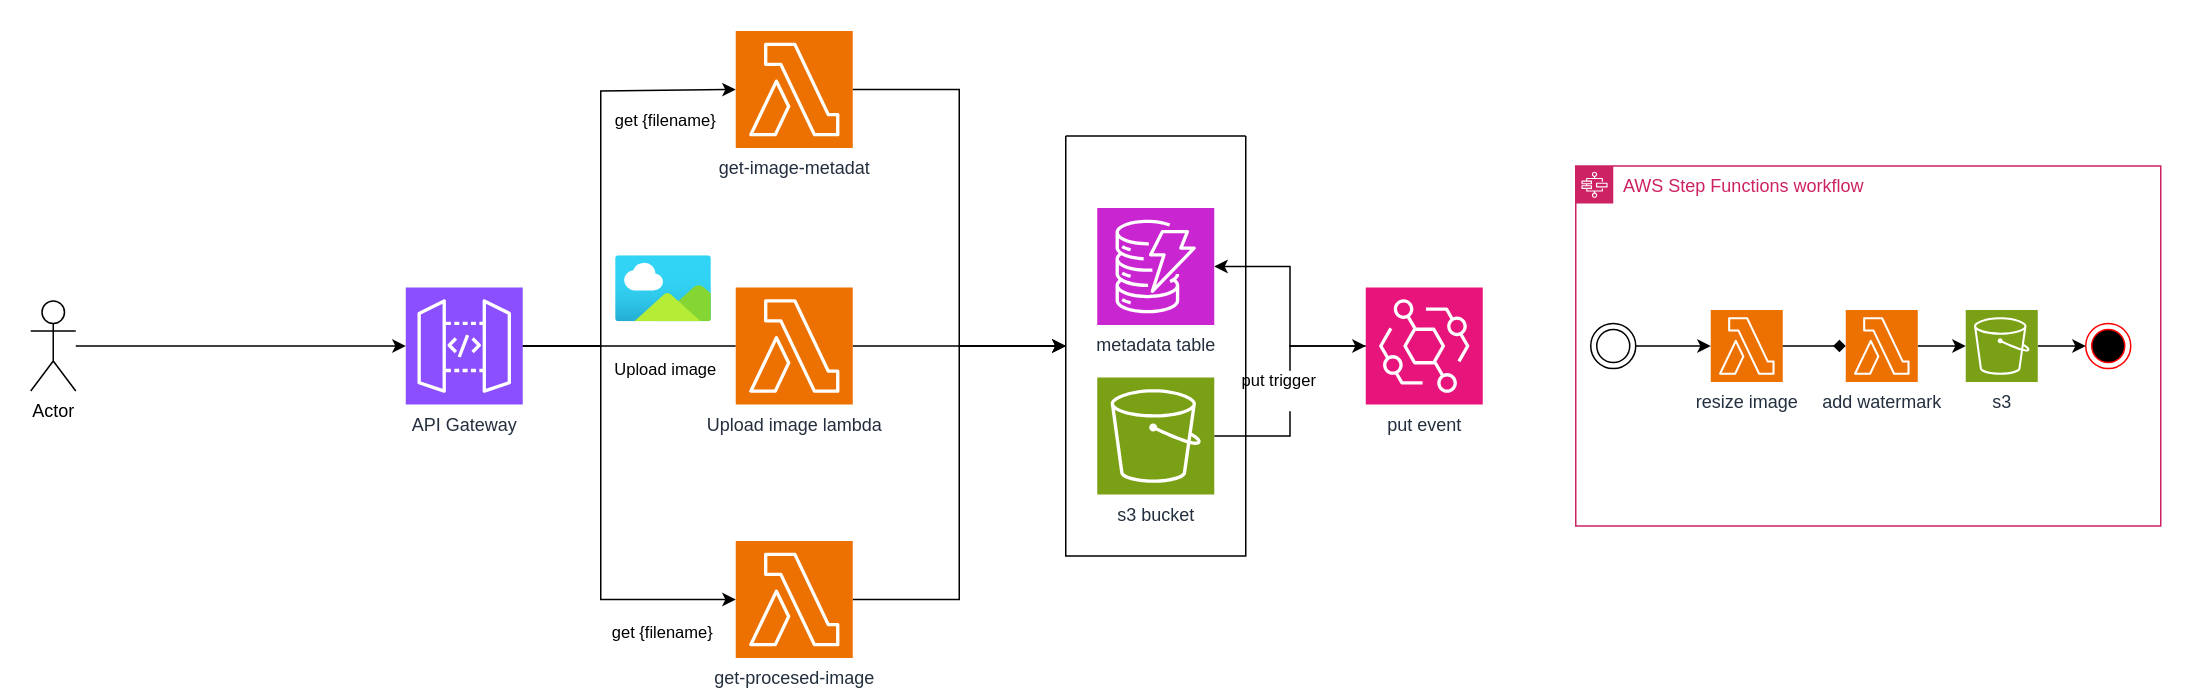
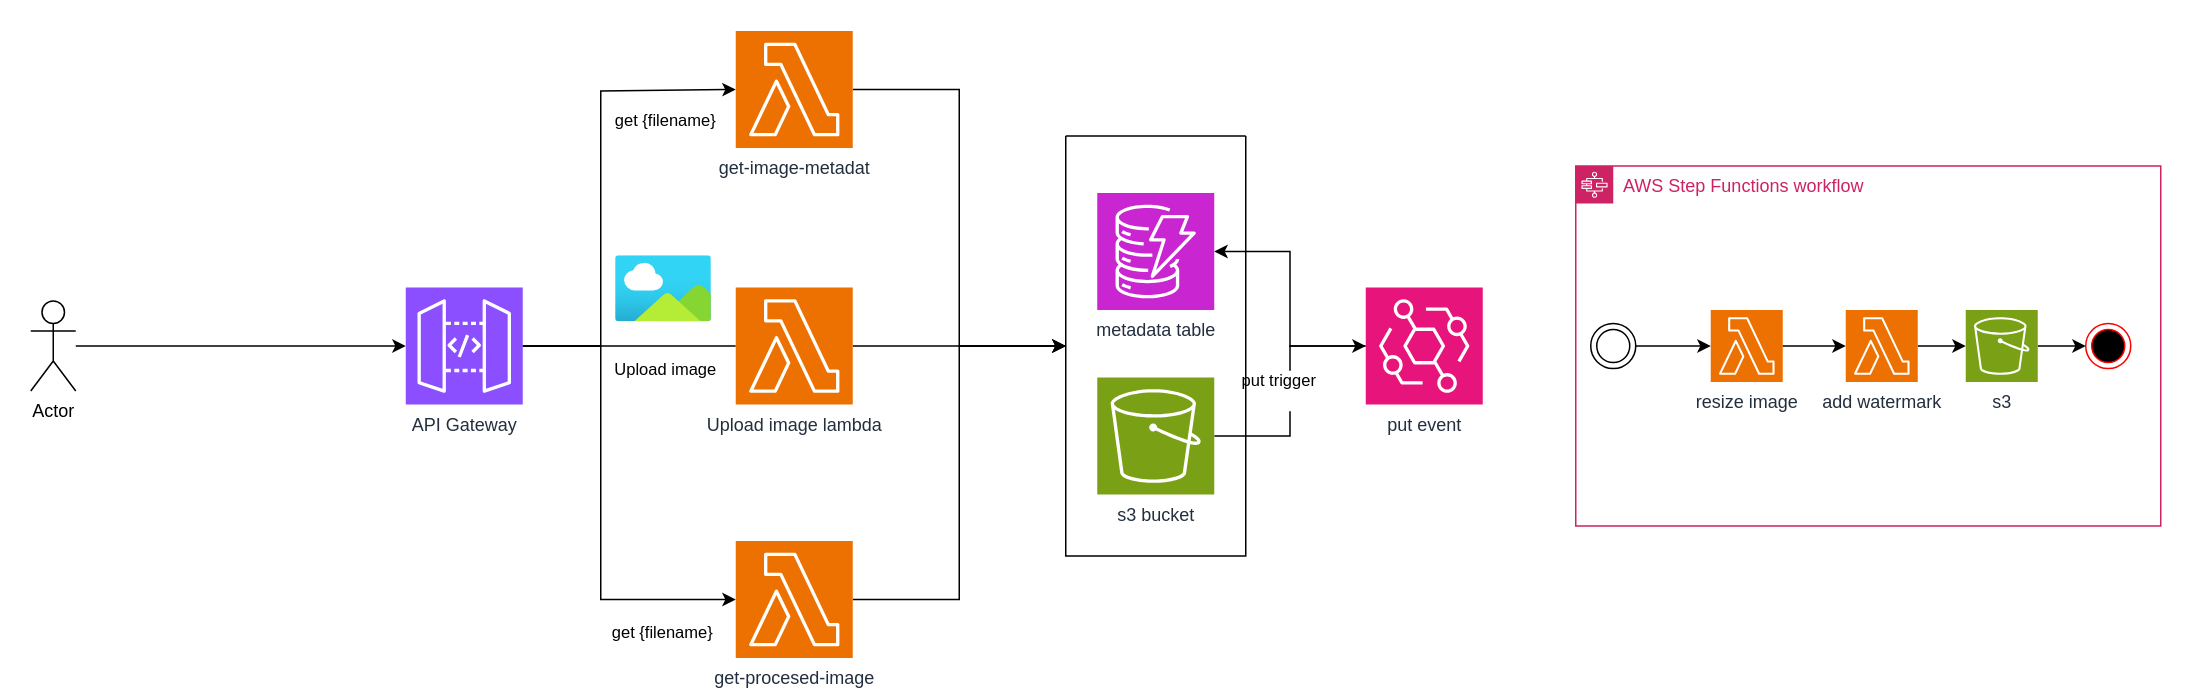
node "metadata table": moved (1156, 266) -> (1156, 251)
edge "resize image" -> "add watermark": arrowhead diamond -> classic
